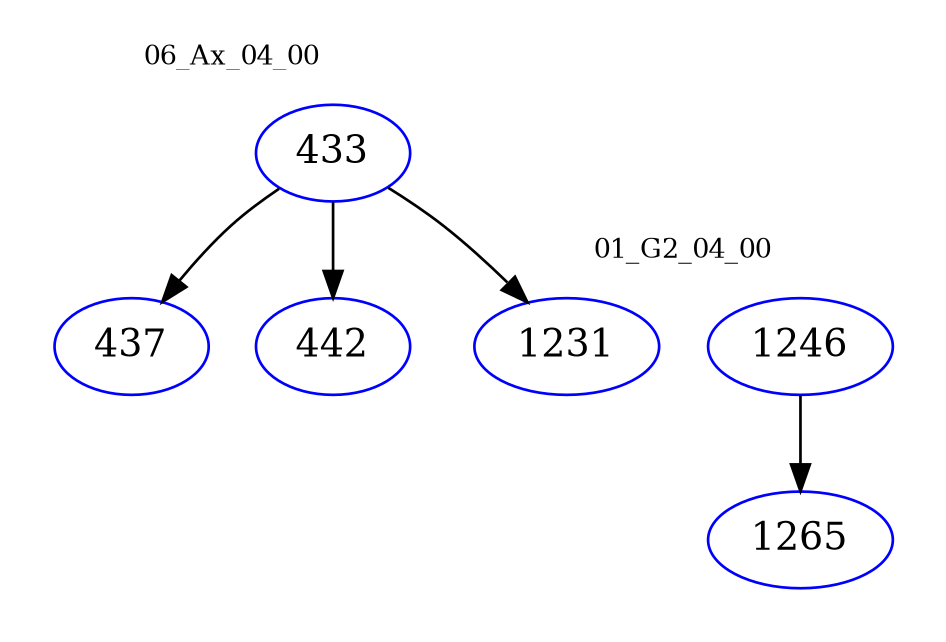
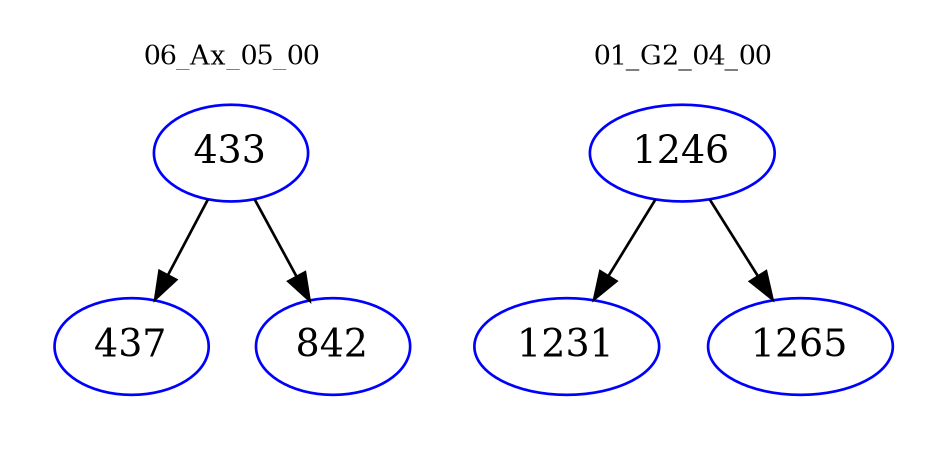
cluster "06_Ax_04_00": label "06_Ax_04_00" -> "06_Ax_05_00"
edge "433" -> "1231": now "1246" -> "1231"
node "442": label "442" -> "842"
